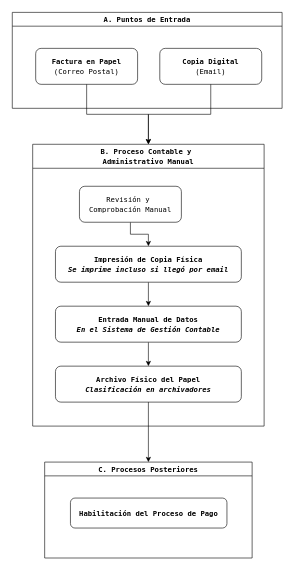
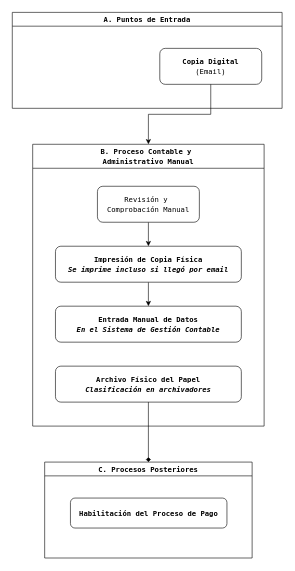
node "Factura en Papel (Correo Postal)": removed
edge "Factura en Papel (Correo Postal)" -> "B. Proceso Contable y Administrativo Manual": removed
node "Revisión y Comprobación Manual": moved (131, 204) -> (149, 204)
edge "Entrada Manual de Datos En el Sistema de Gestión Contable" -> "Archivo Físico del Papel Clasificación en archivadores": removed
edge "Archivo Físico del Papel Clasificación en archivadores" -> "C. Procesos Posteriores": arrowhead classic -> diamond
